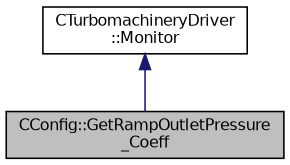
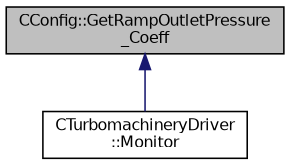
edge "CConfig::GetRampOutletPressure _Coeff" -> "CTurbomachineryDriver ::Monitor": reversed
